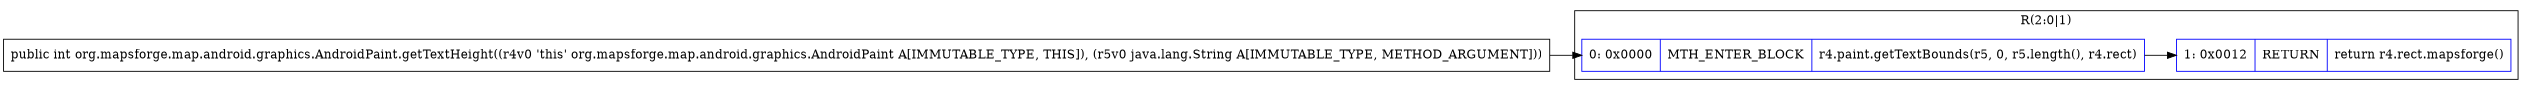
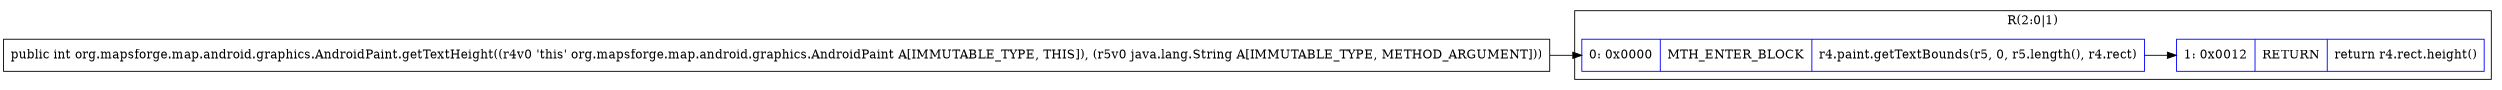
node "1: 0x0012": text "return r4.rect.mapsforge()" -> "return r4.rect.height()"
